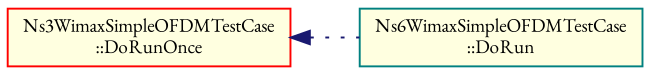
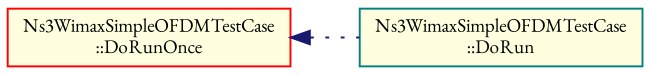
node "Ns6WimaxSimpleOFDMTestCase ::DoRun": label "Ns6WimaxSimpleOFDMTestCase ::DoRun" -> "Ns3WimaxSimpleOFDMTestCase ::DoRun"
